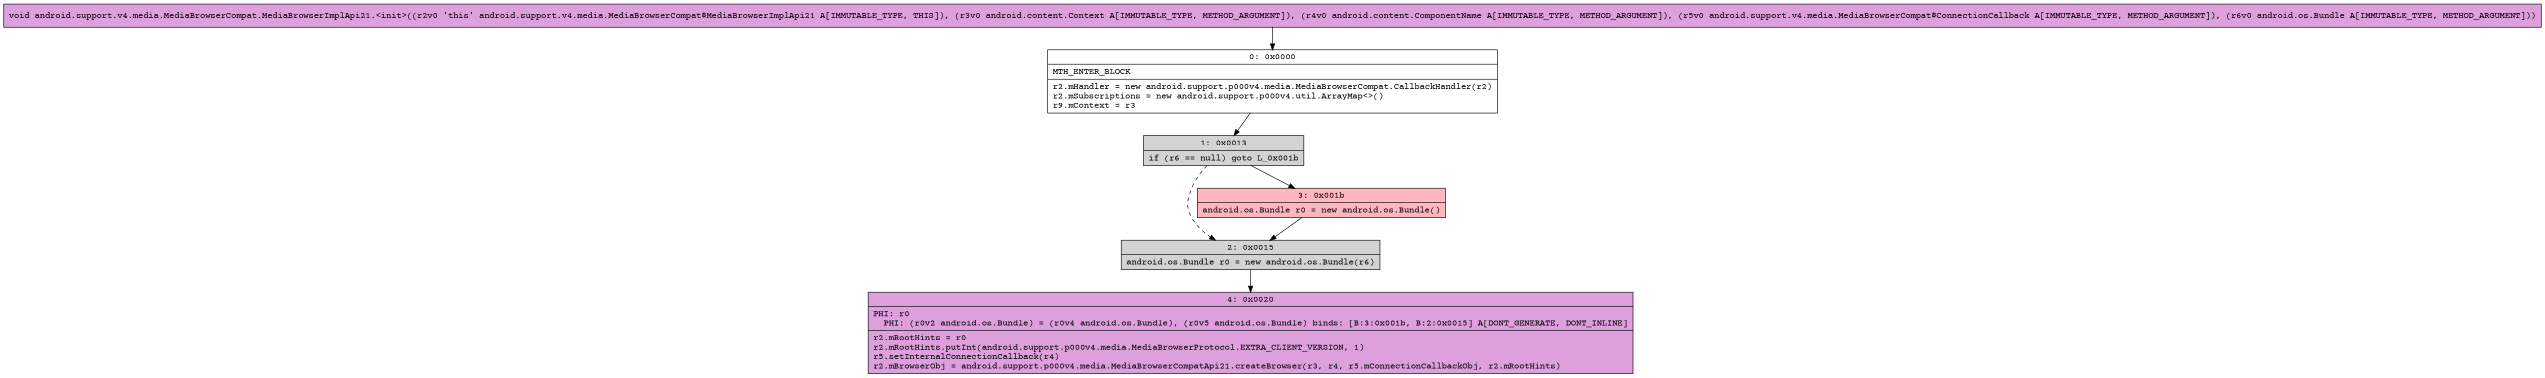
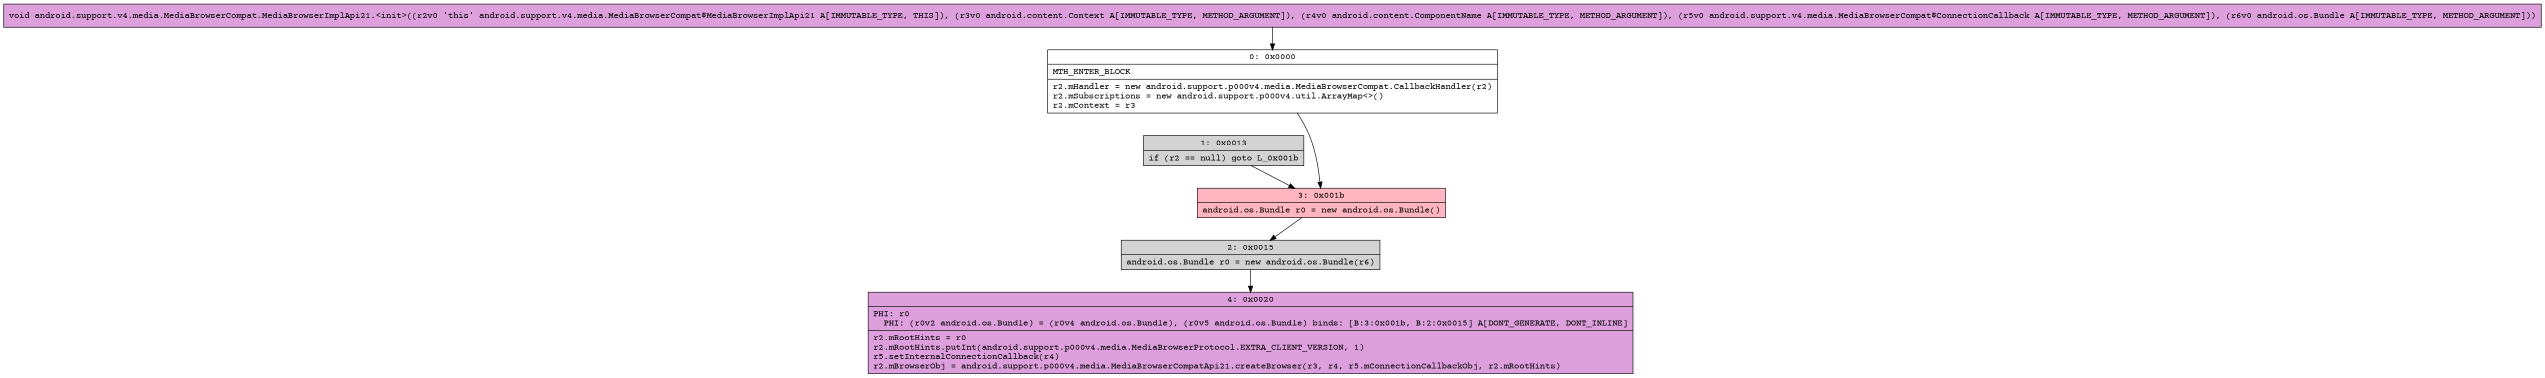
node "0: 0x0000": text "r9.mContext = r3" -> "r2.mContext = r3"
edge "0: 0x0000" -> "1: 0x0013": now "0: 0x0000" -> "3: 0x001b"
node "1: 0x0013": text "if (r6 == null) goto L_0x001b" -> "if (r2 == null) goto L_0x001b"
edge "1: 0x0013" -> "2: 0x0015": removed
